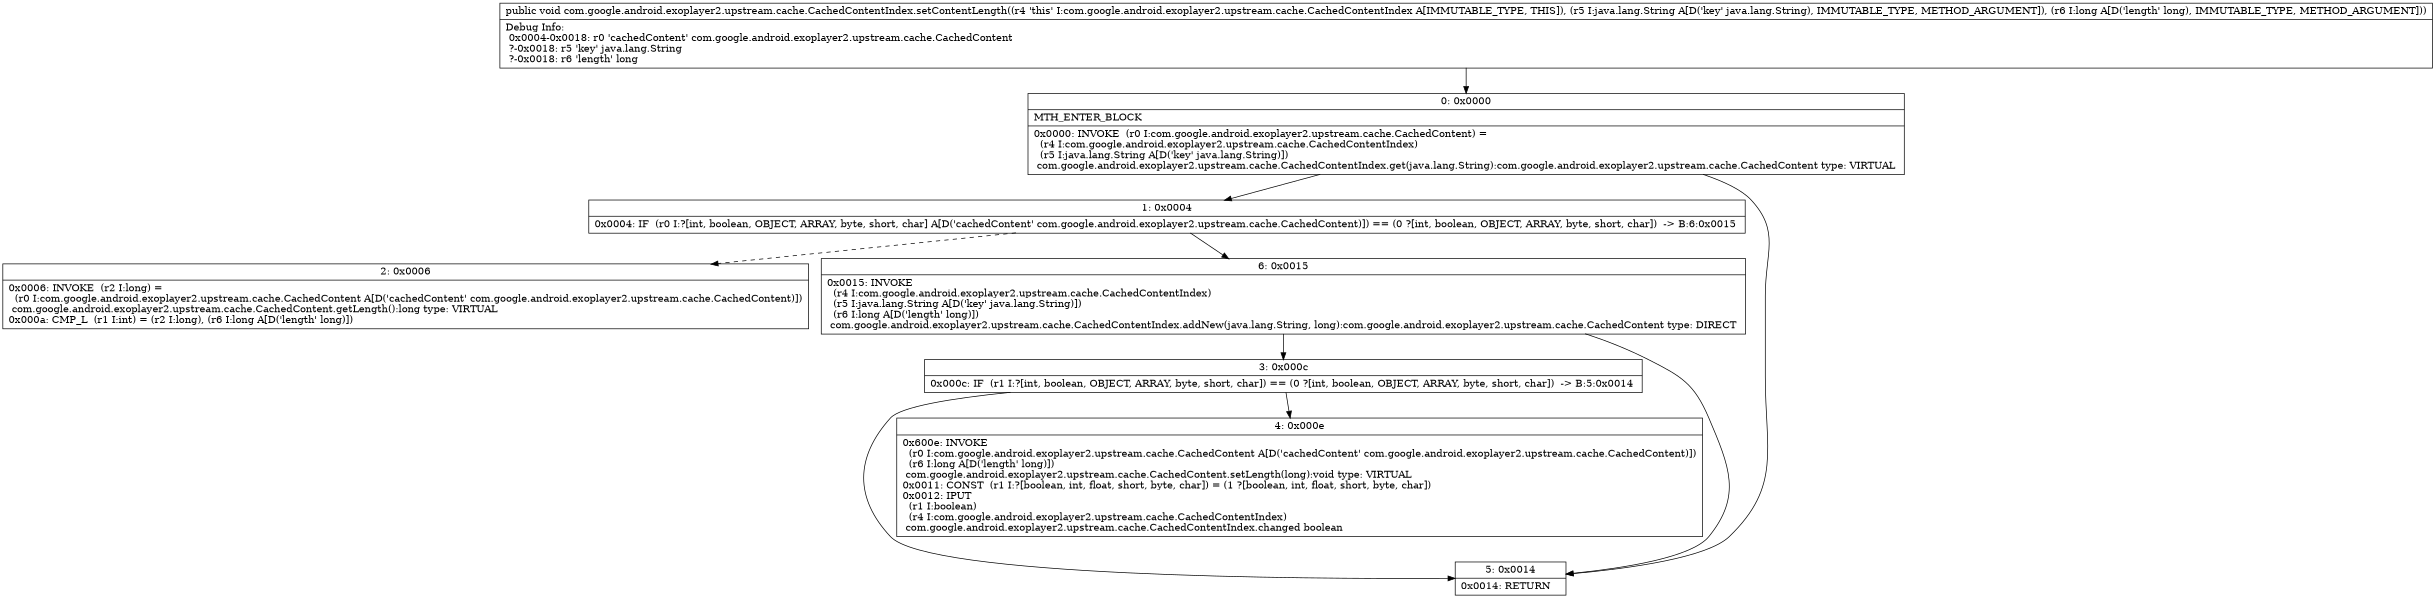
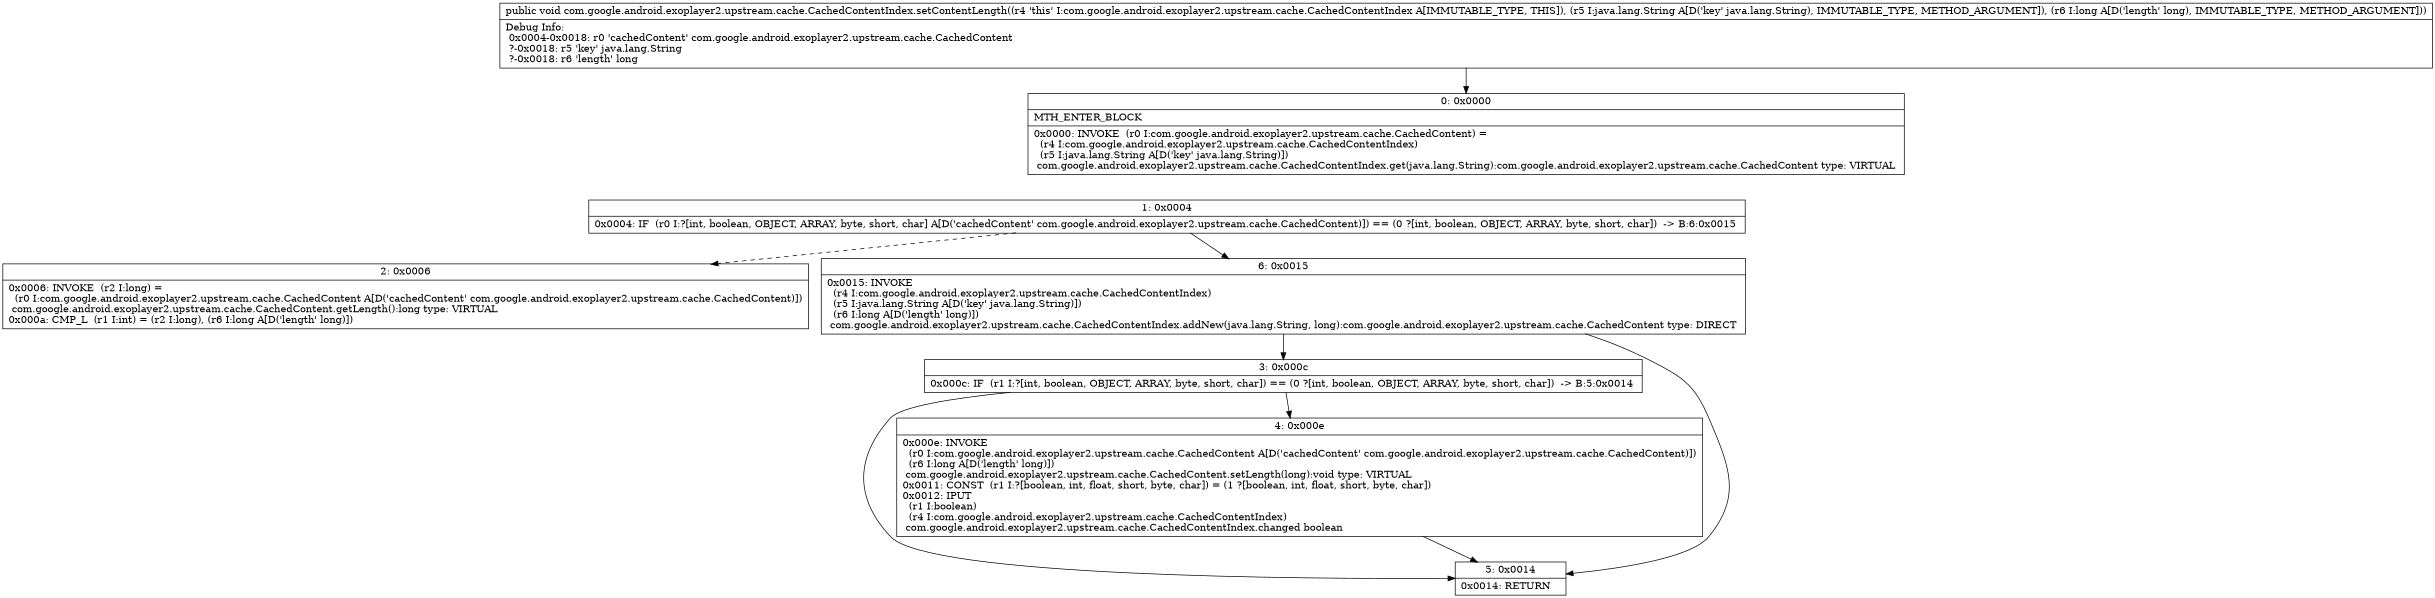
edge "0: 0x0000" -> "1: 0x0004": removed
edge "0: 0x0000" -> "5: 0x0014": now "4: 0x000e" -> "5: 0x0014"
node "4: 0x000e": text "0x600e: INVOKE" -> "0x000e: INVOKE"
